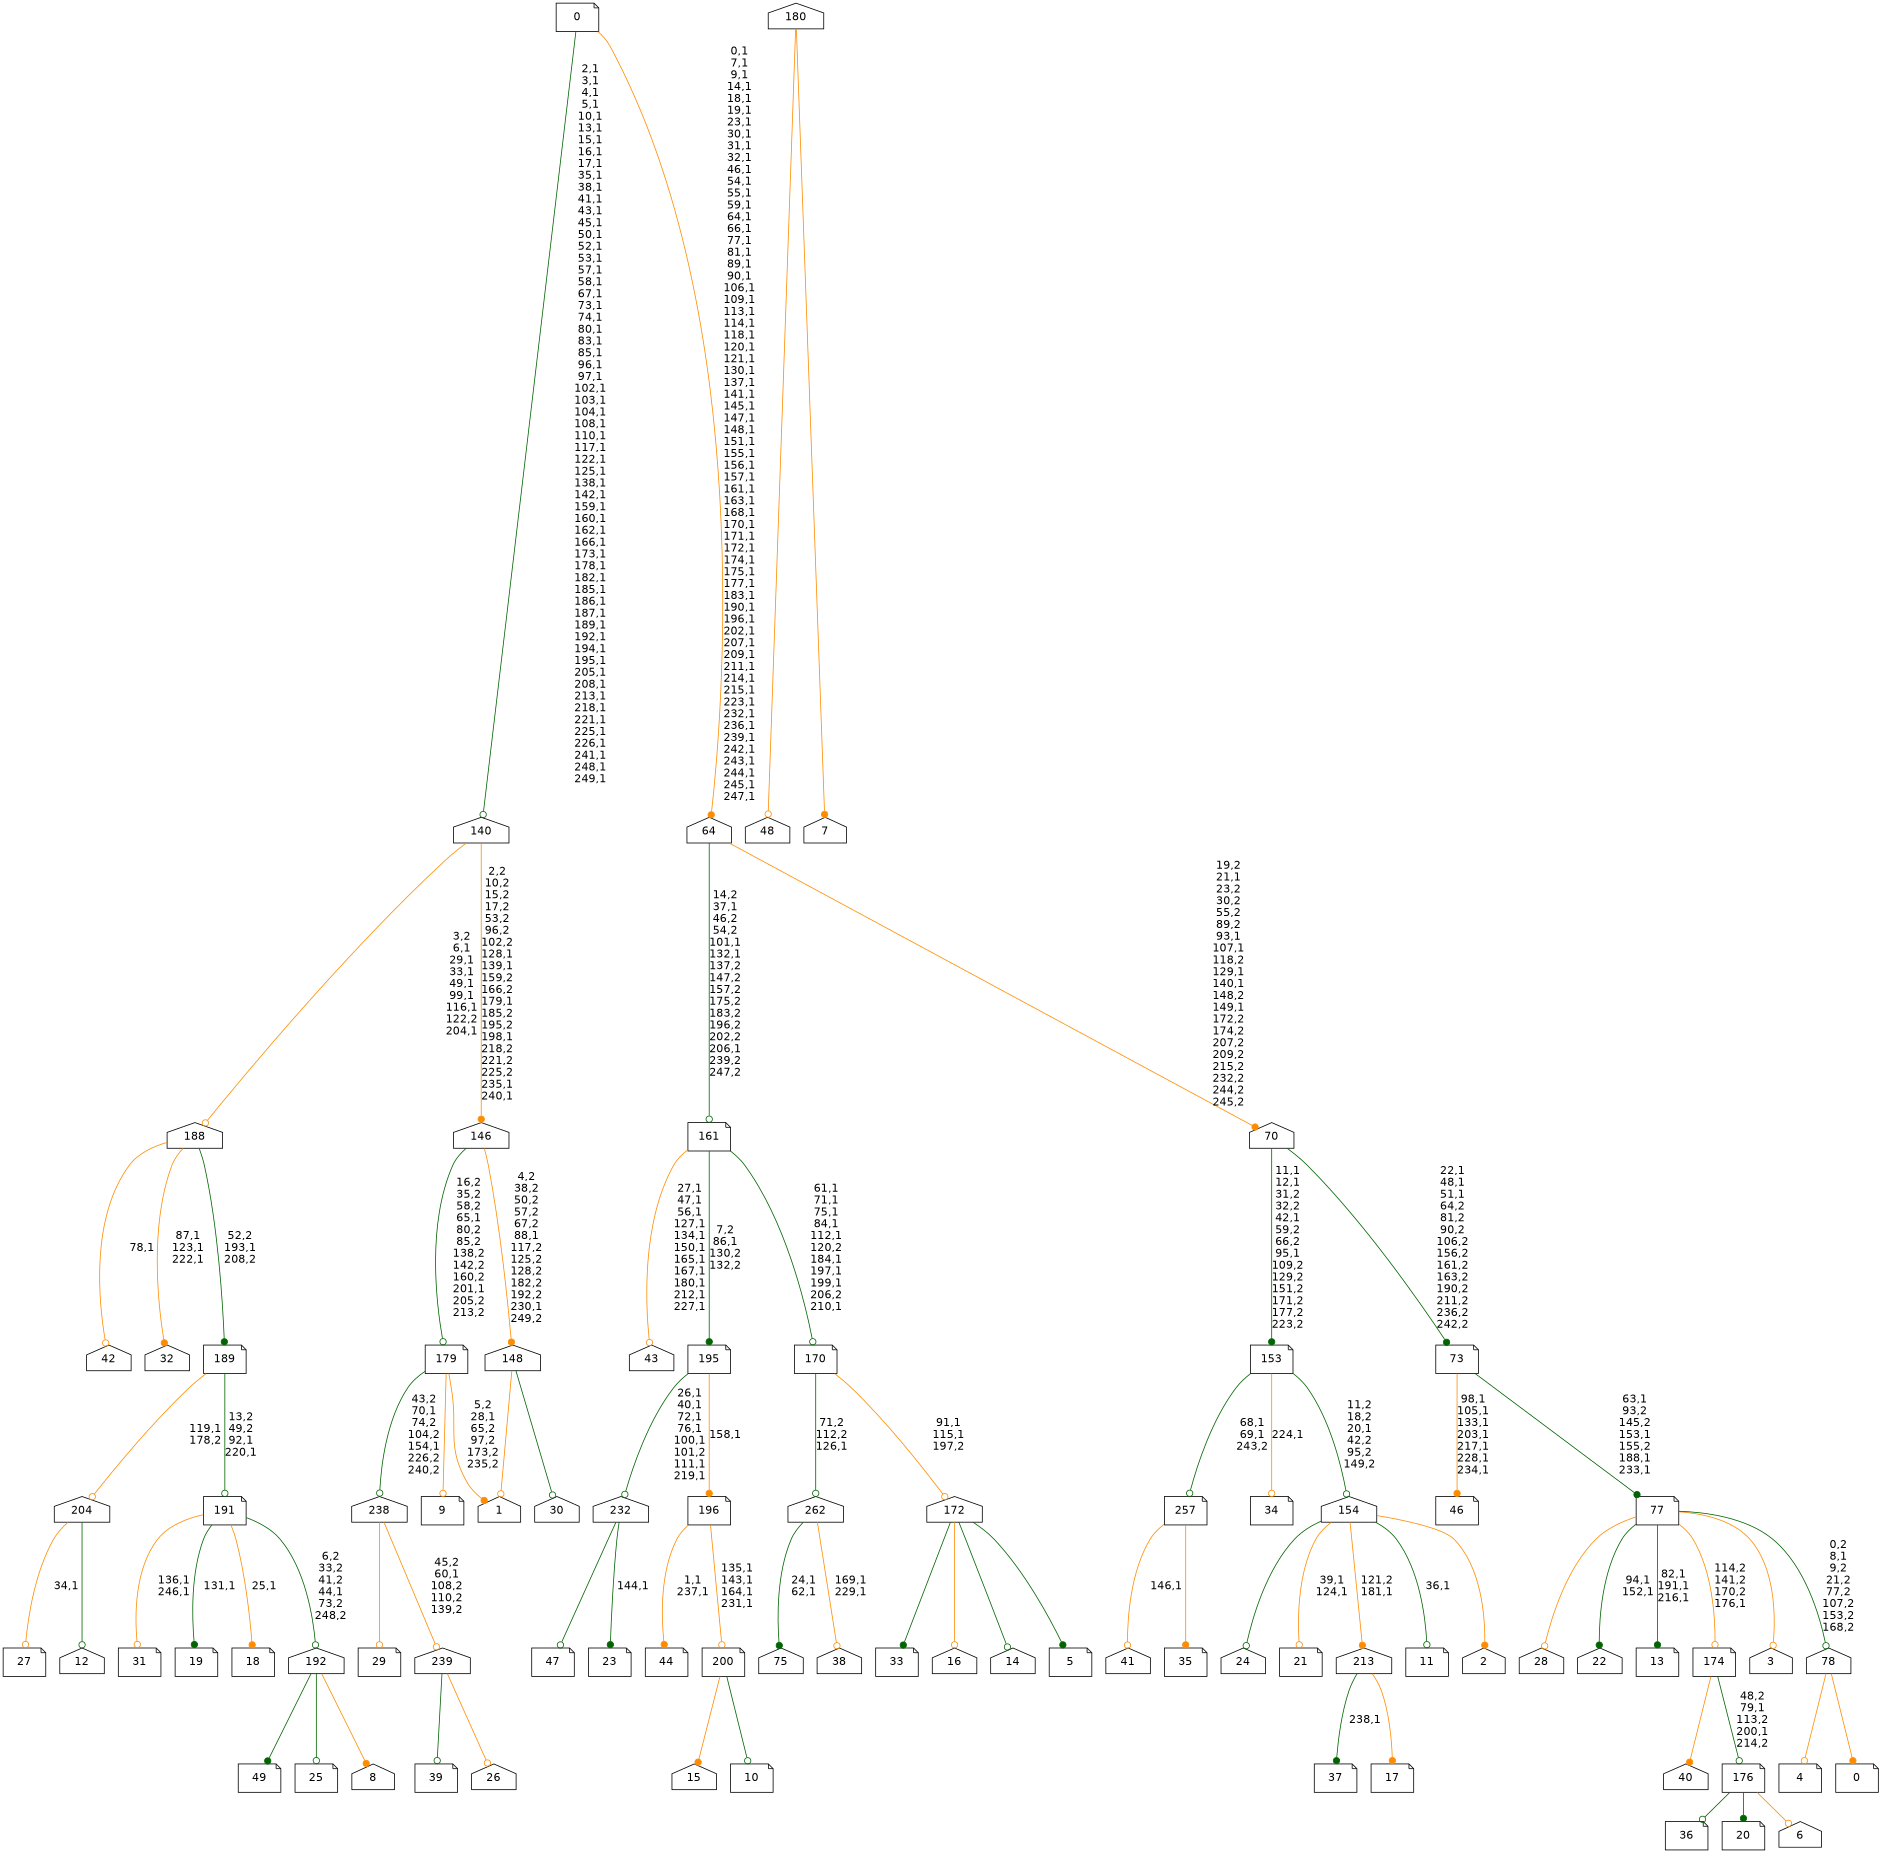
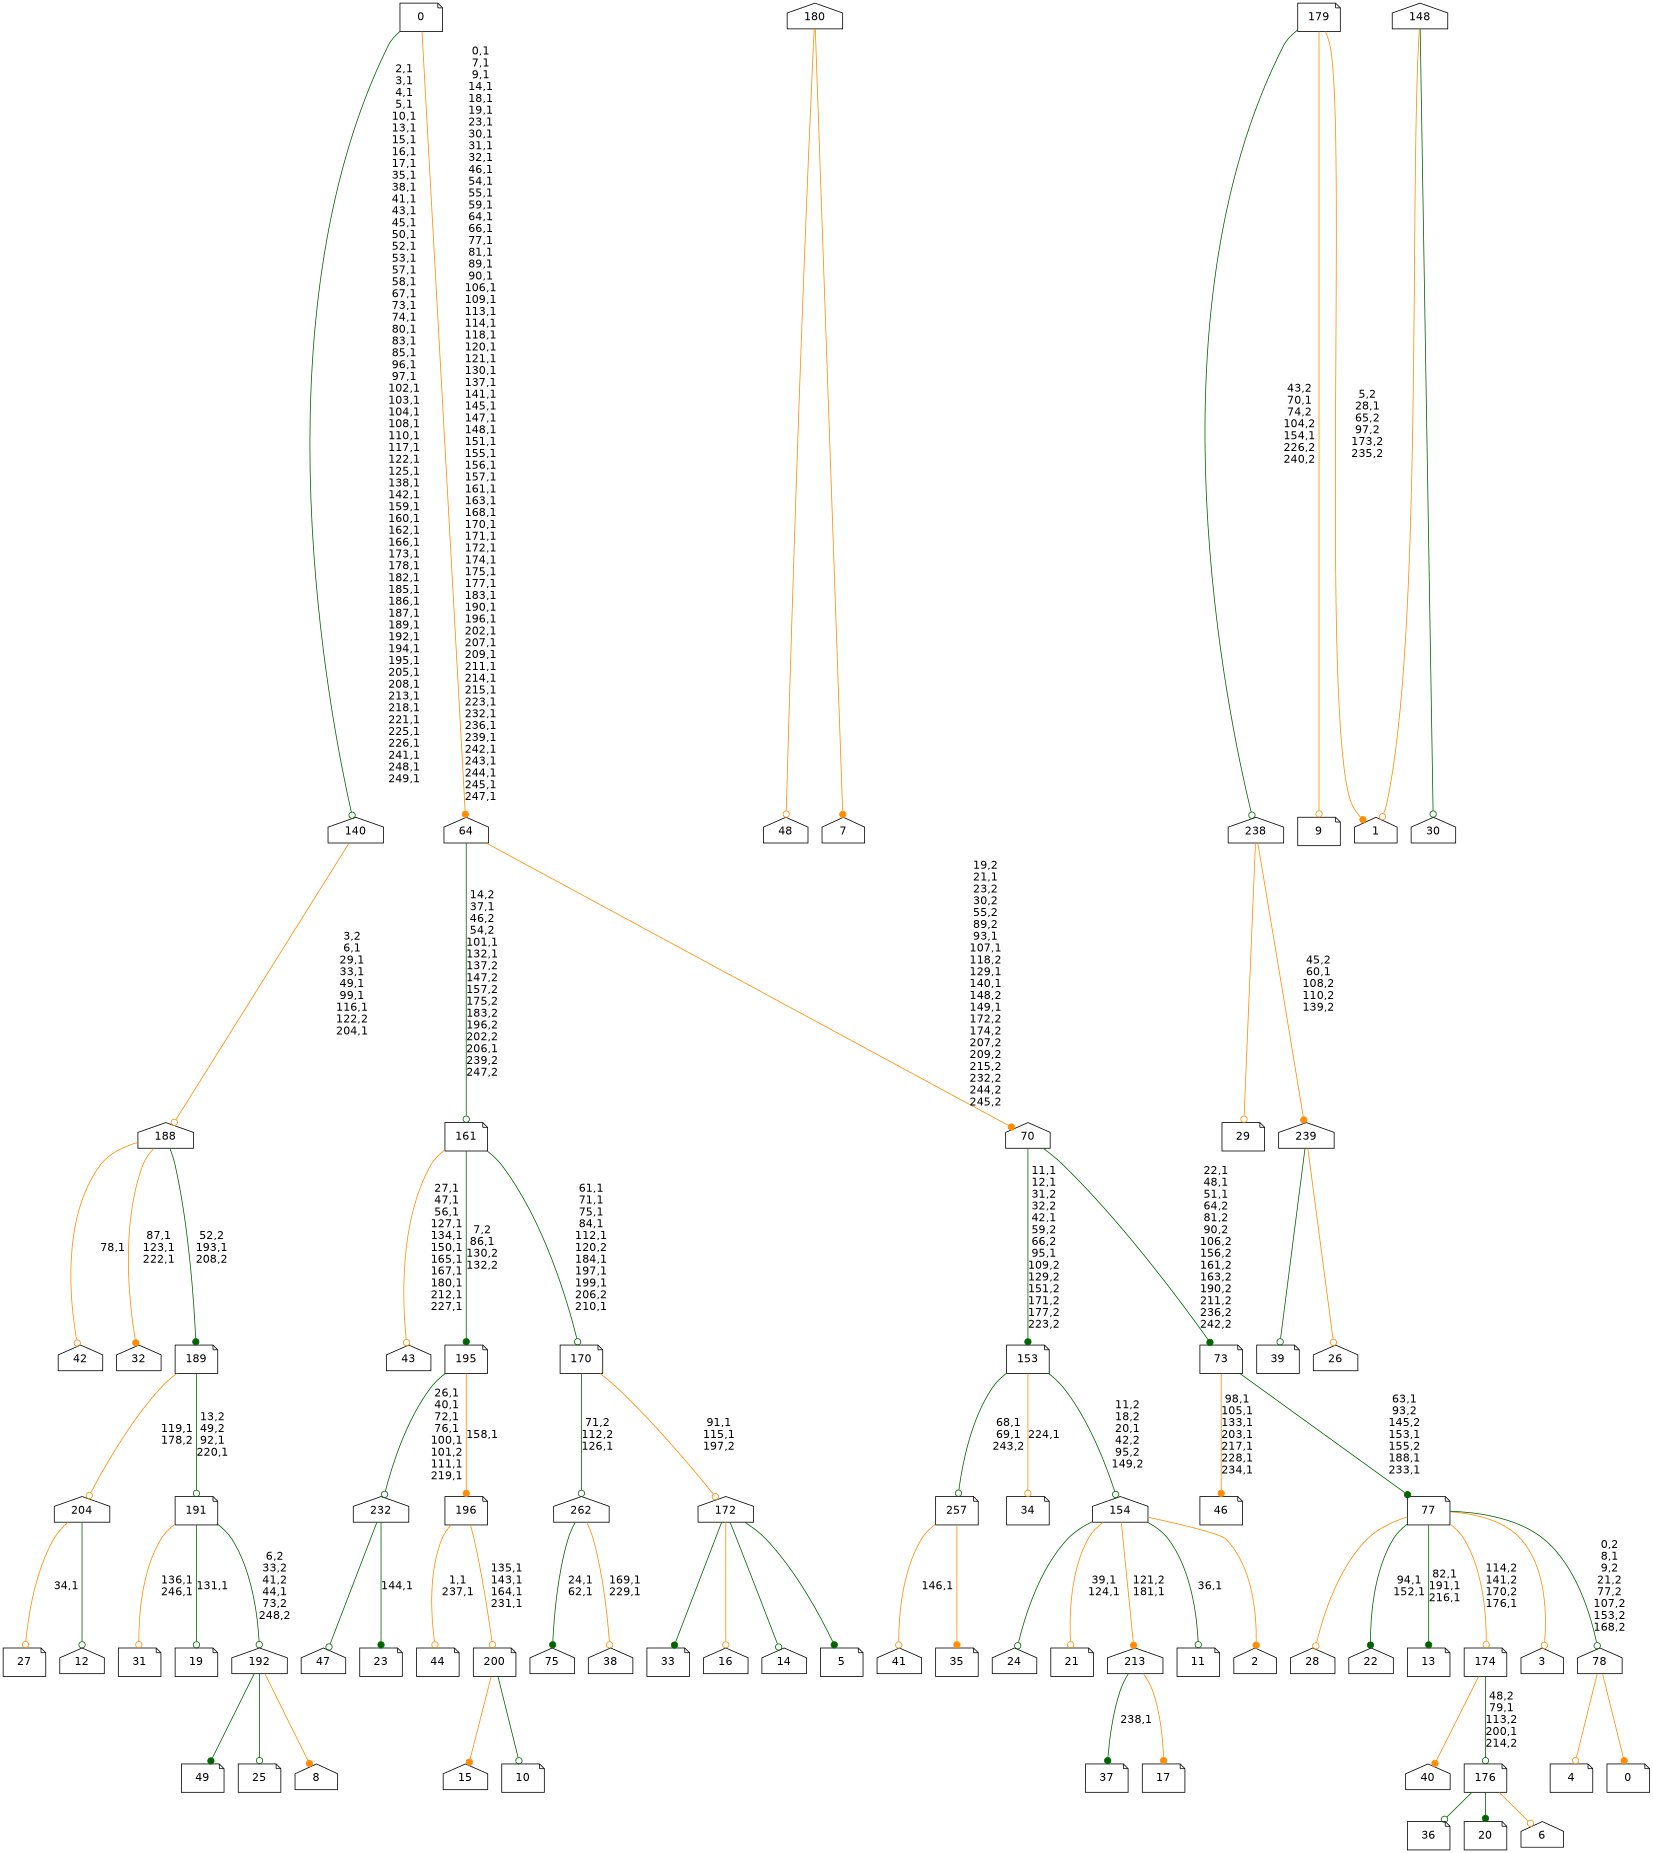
node "146": removed
edge "196" -> "44": arrowhead dot -> odot
edge "191" -> "19": arrowhead dot -> odot
edge "238" -> "239": arrowhead odot -> dot
node "18": removed
node "47": shape note -> house
